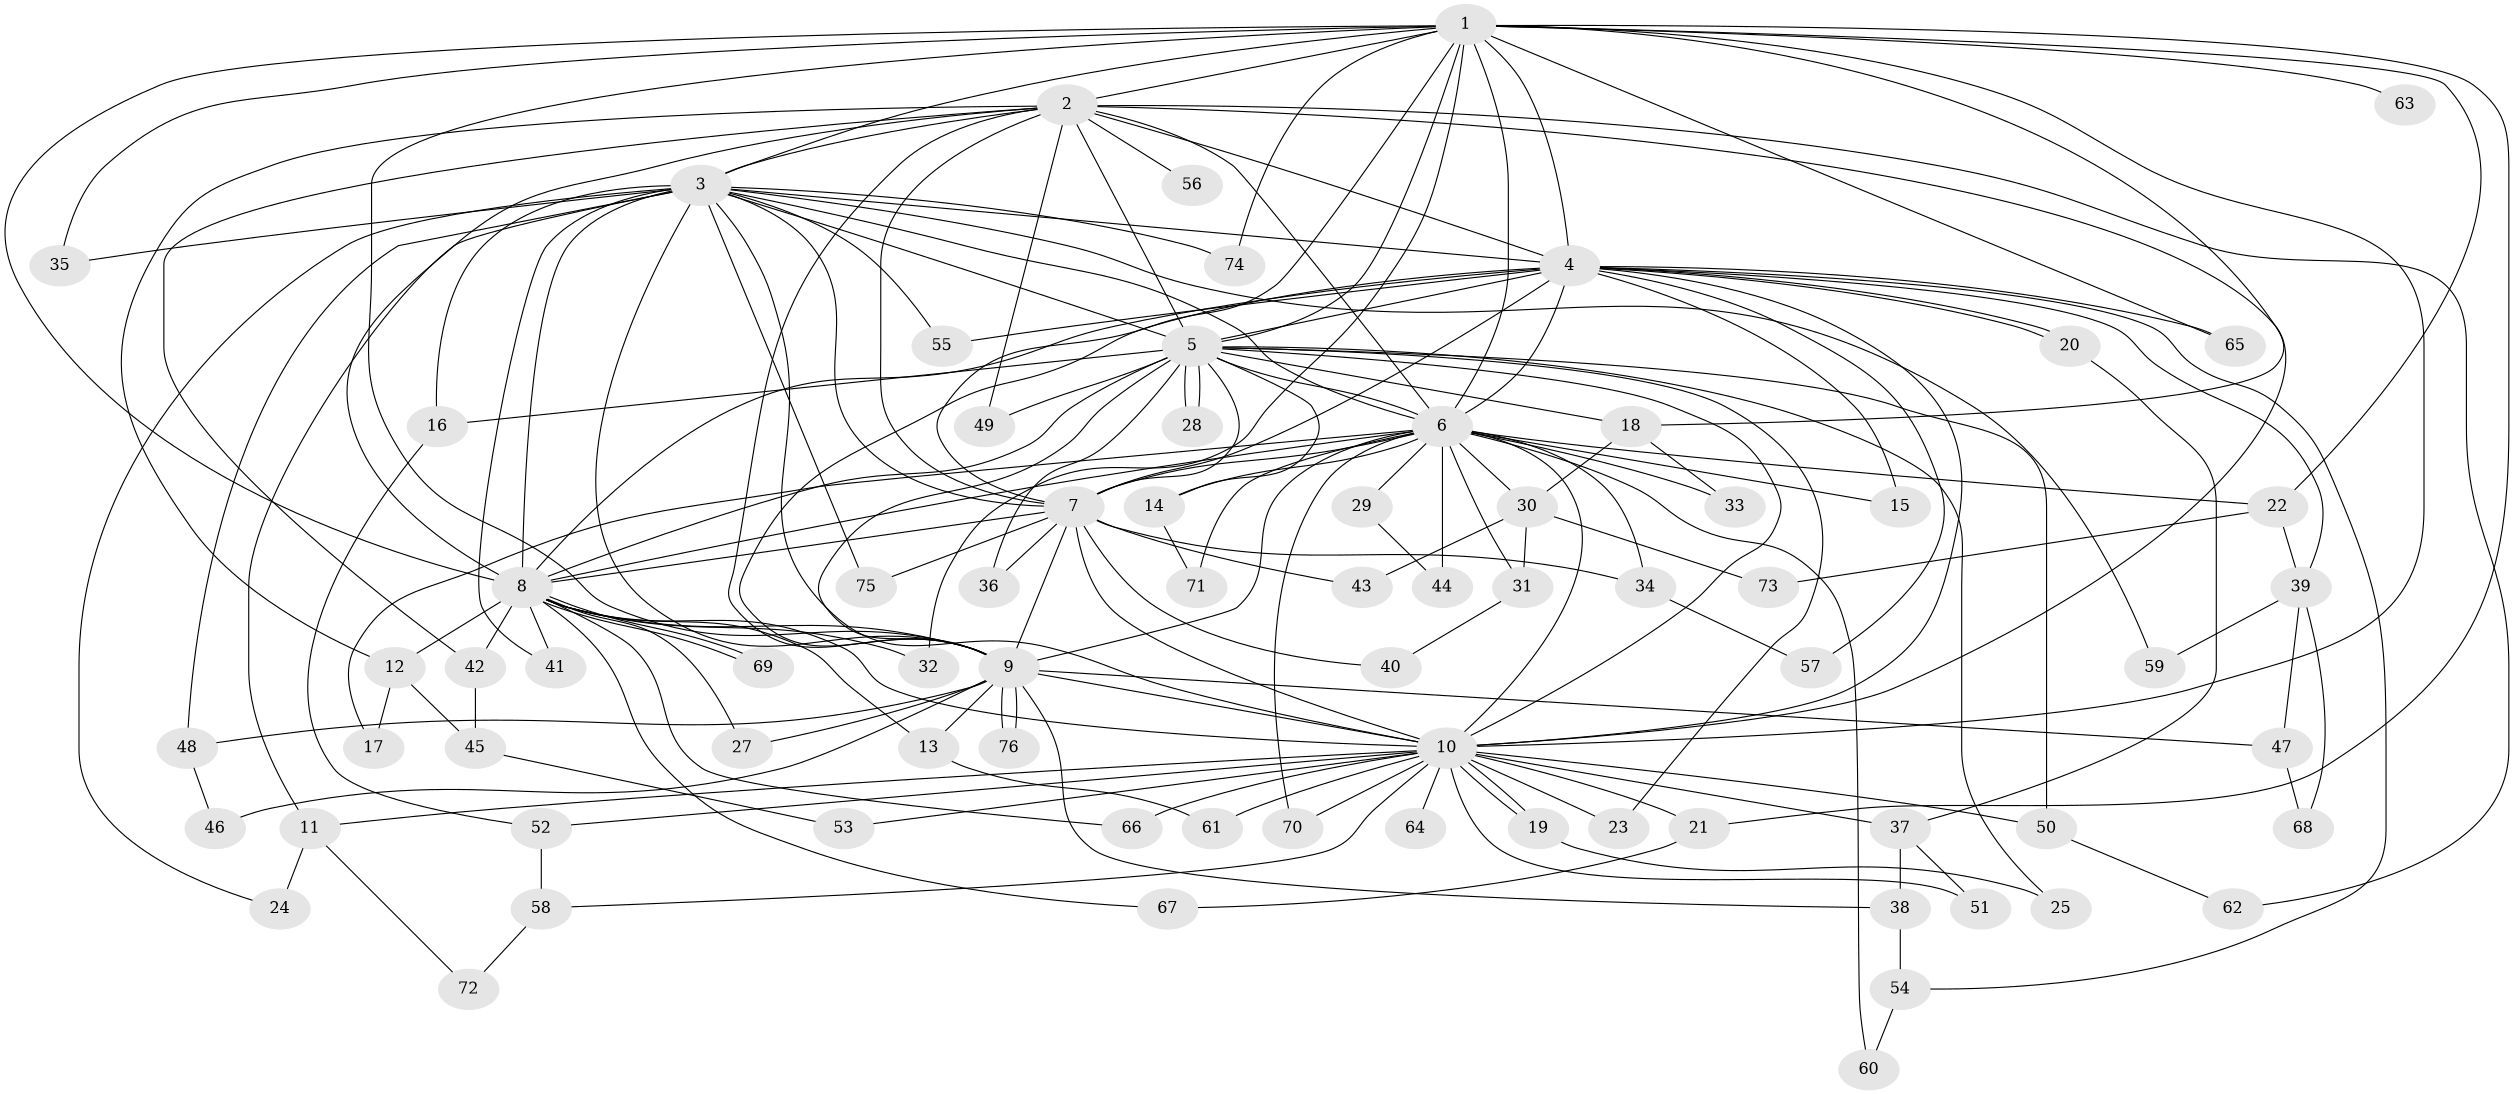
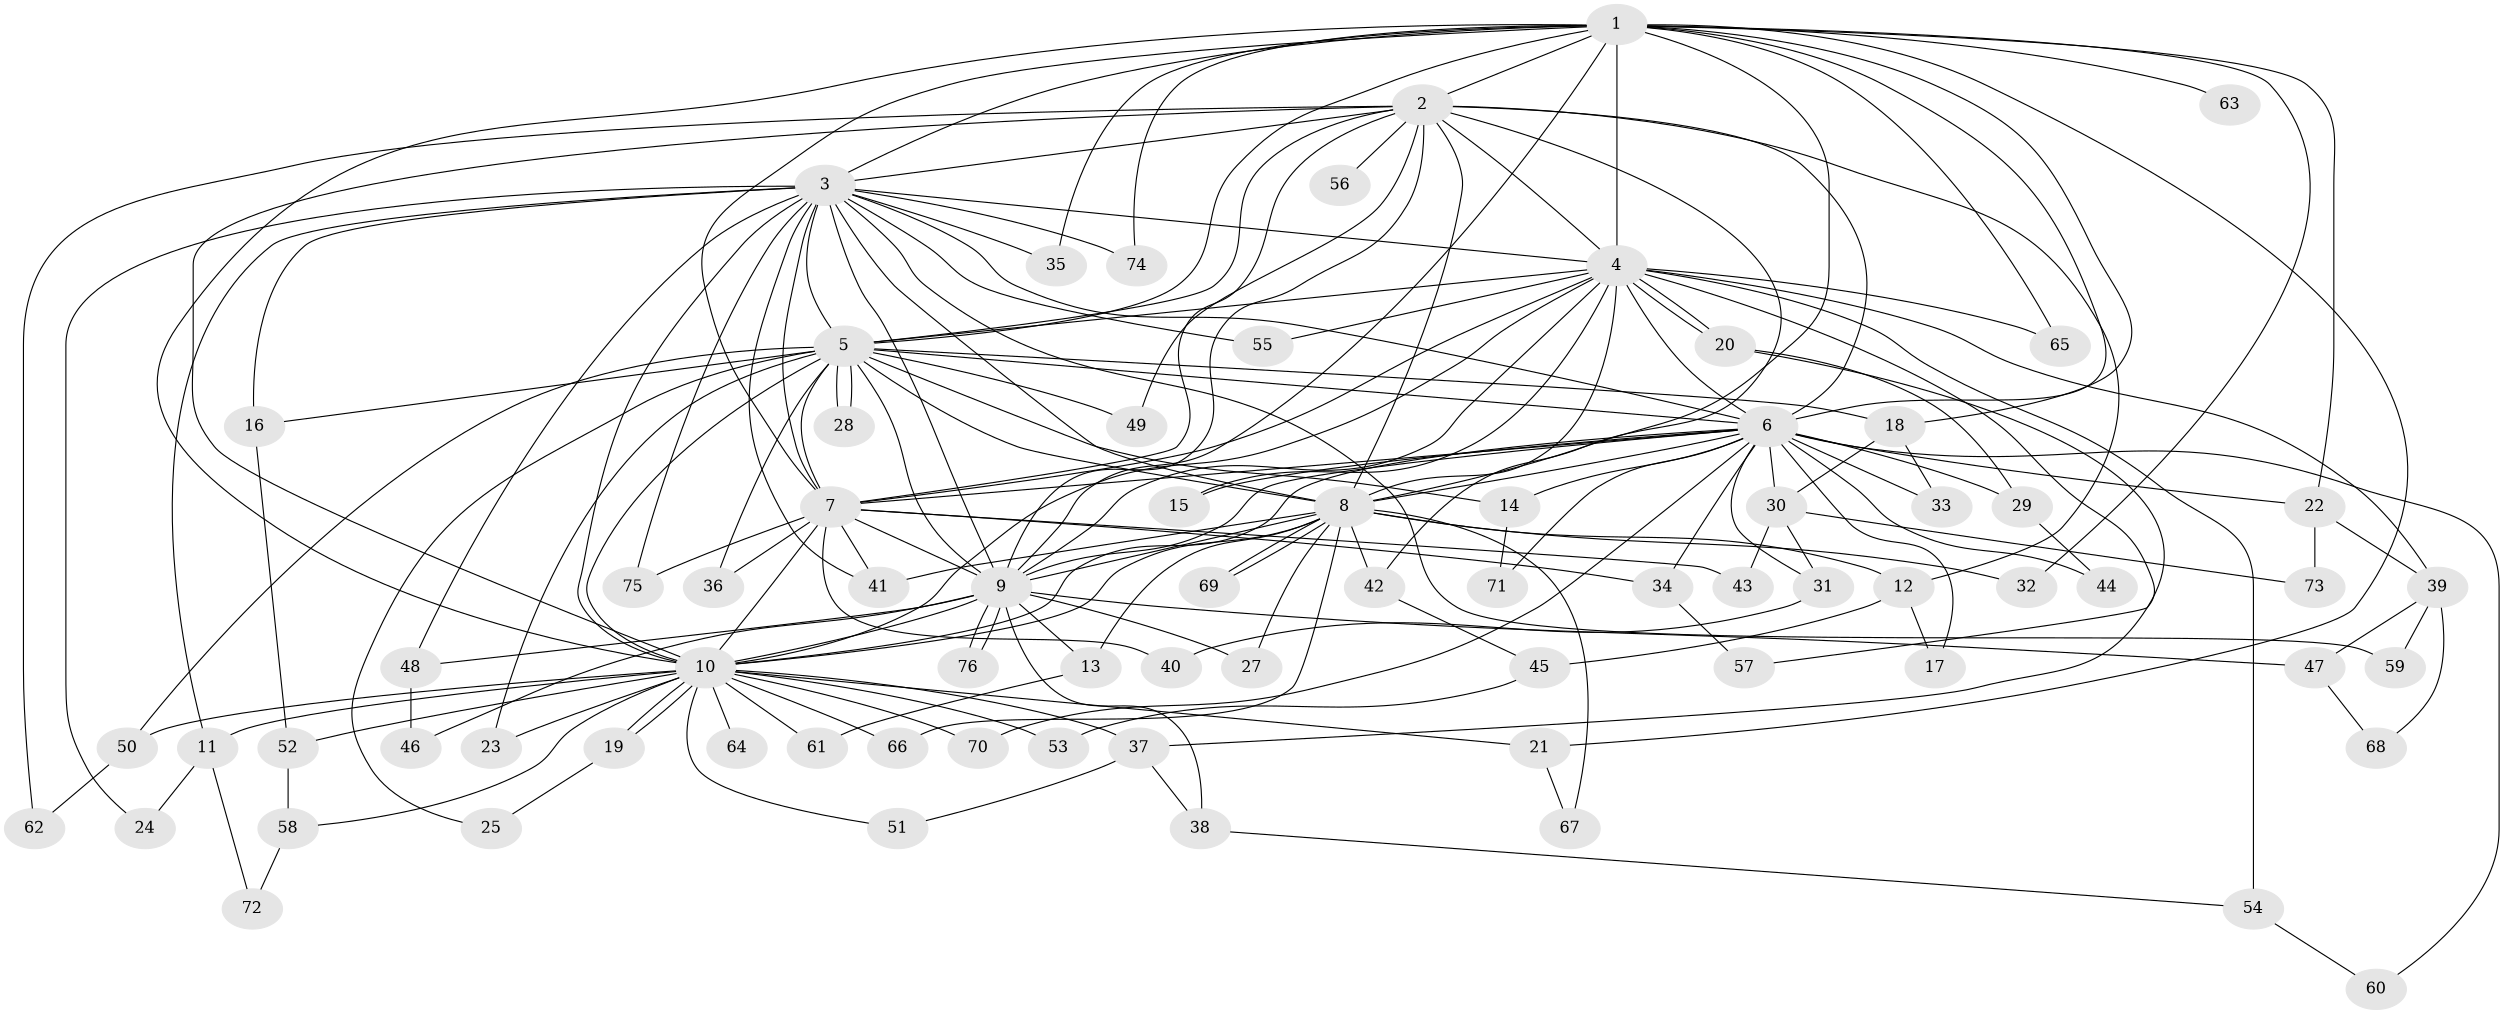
edge "20" -- "29": added
edge "7" -- "8": now "7" -- "41"
